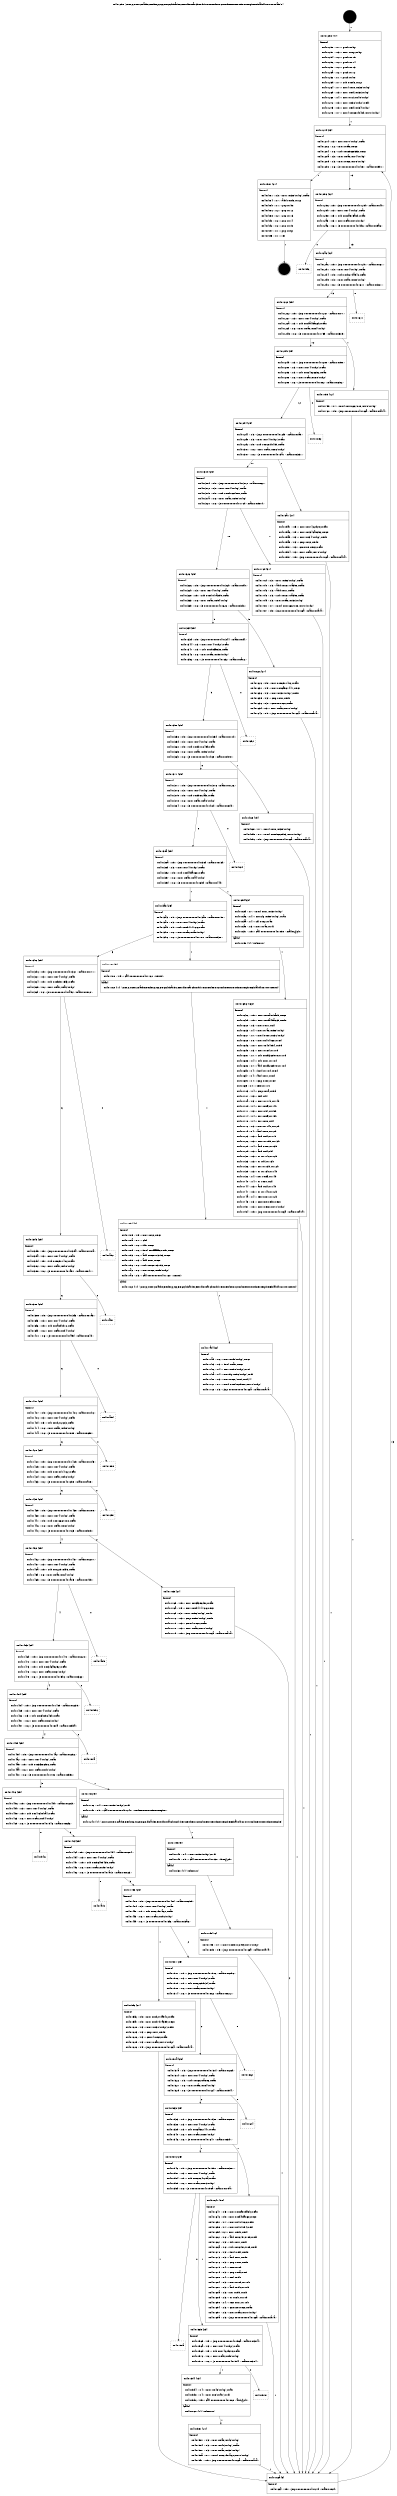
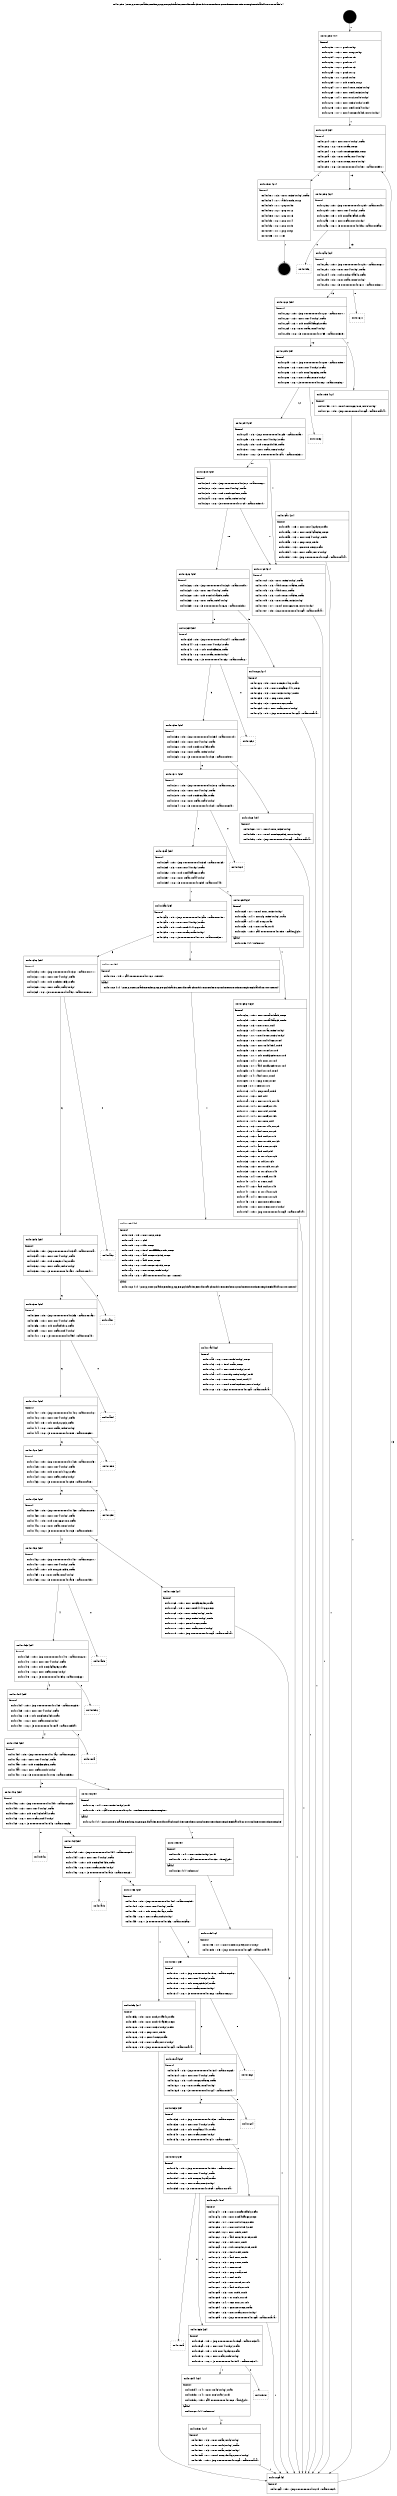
edge "0x4012f4 [25]" -> "0x4015a1 [27]": now "0x4012f4 [25]" -> "0x4017cd [31]"
edge "0x401533 [25]" -> "0x40154c [25]": removed, label "1"
